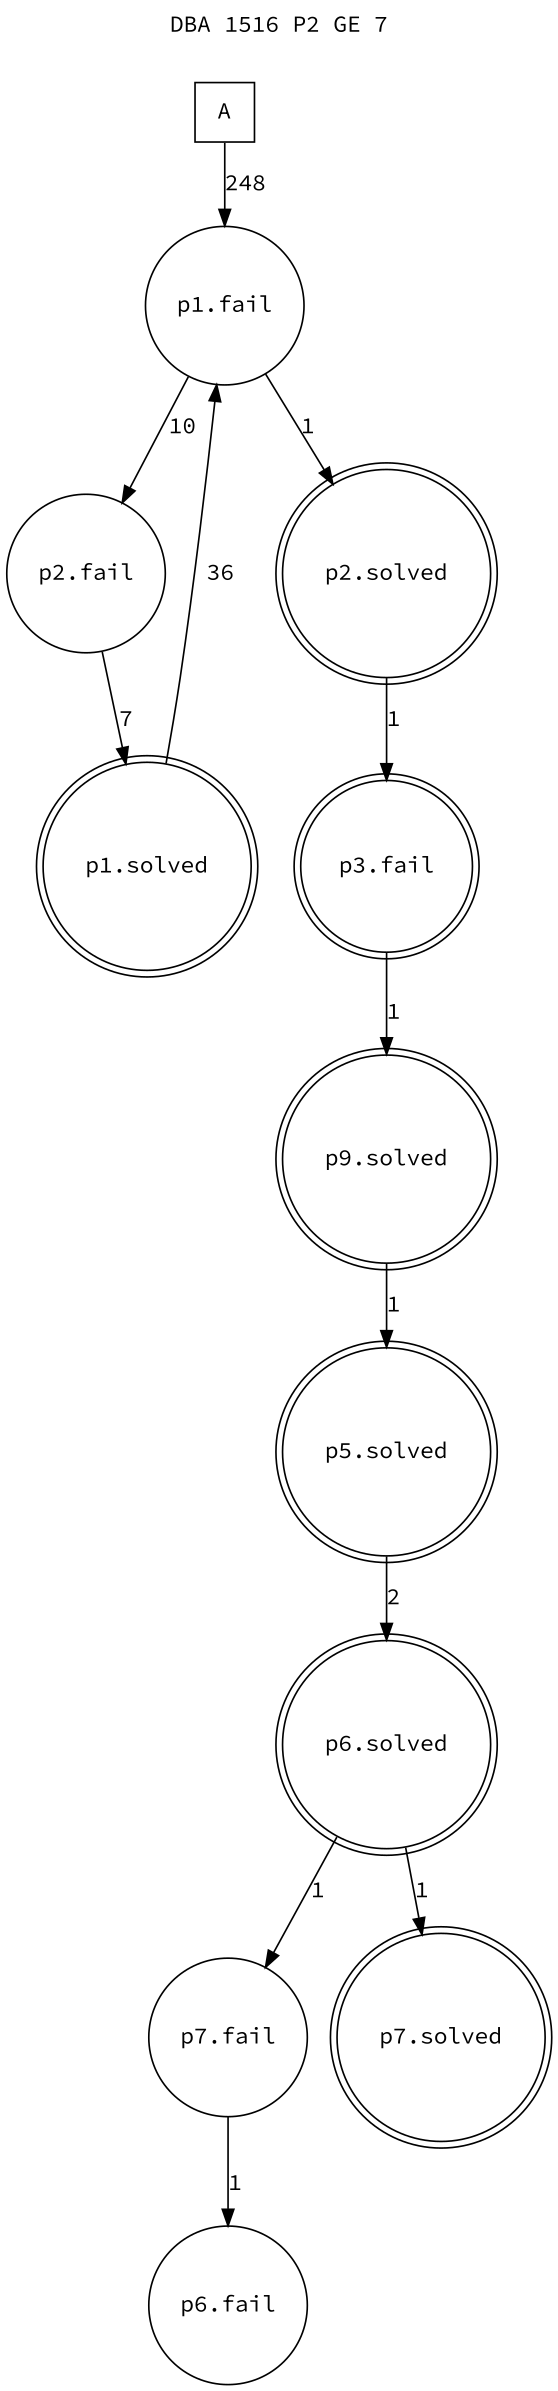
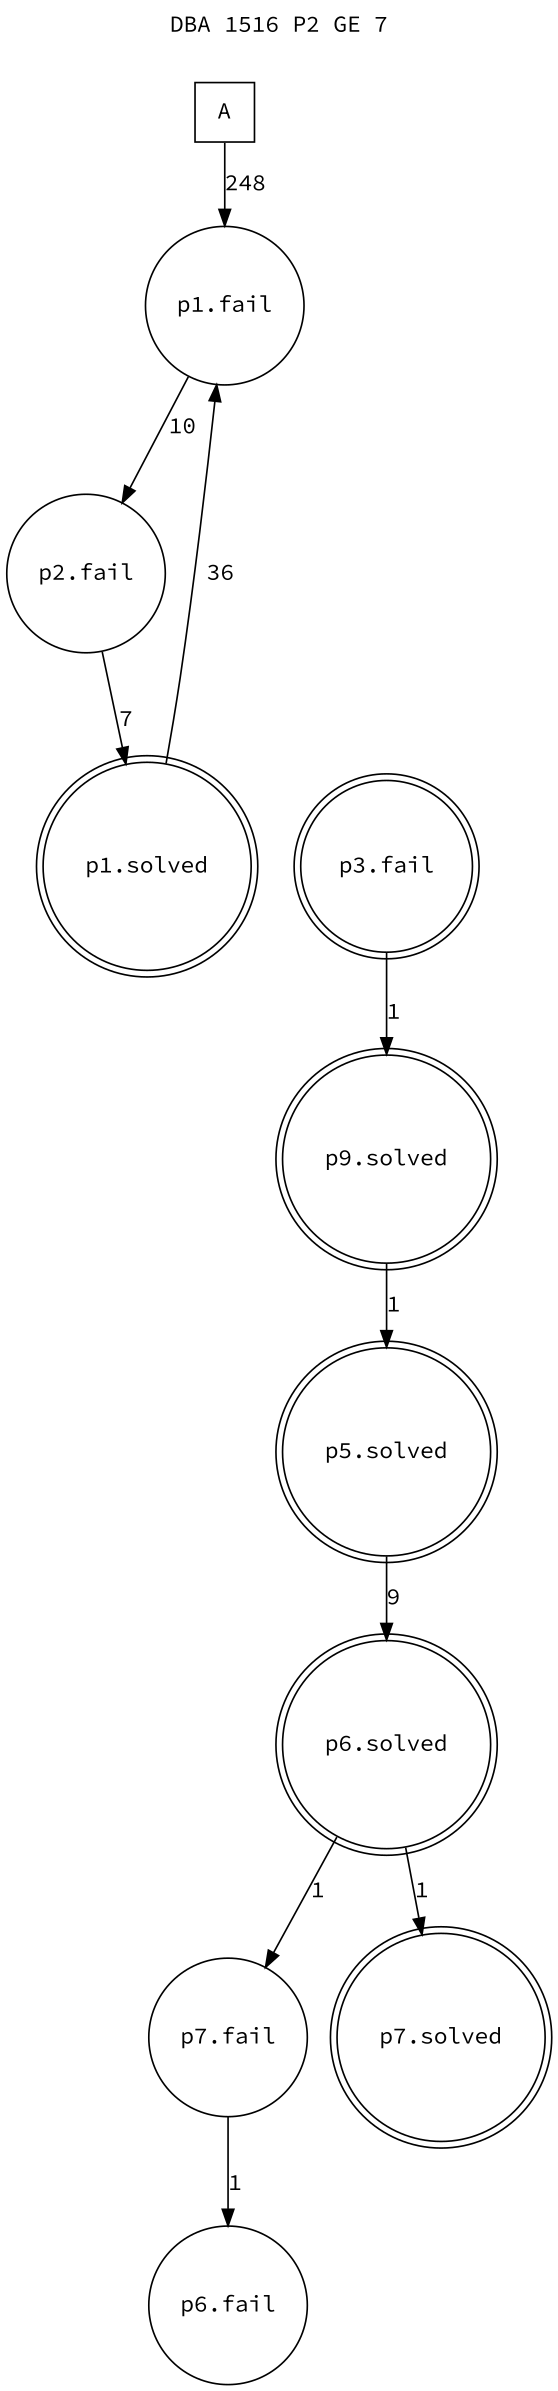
node "p2.solved": removed
edge "p5.solved" -> "p6.solved": label "2" -> "9"
